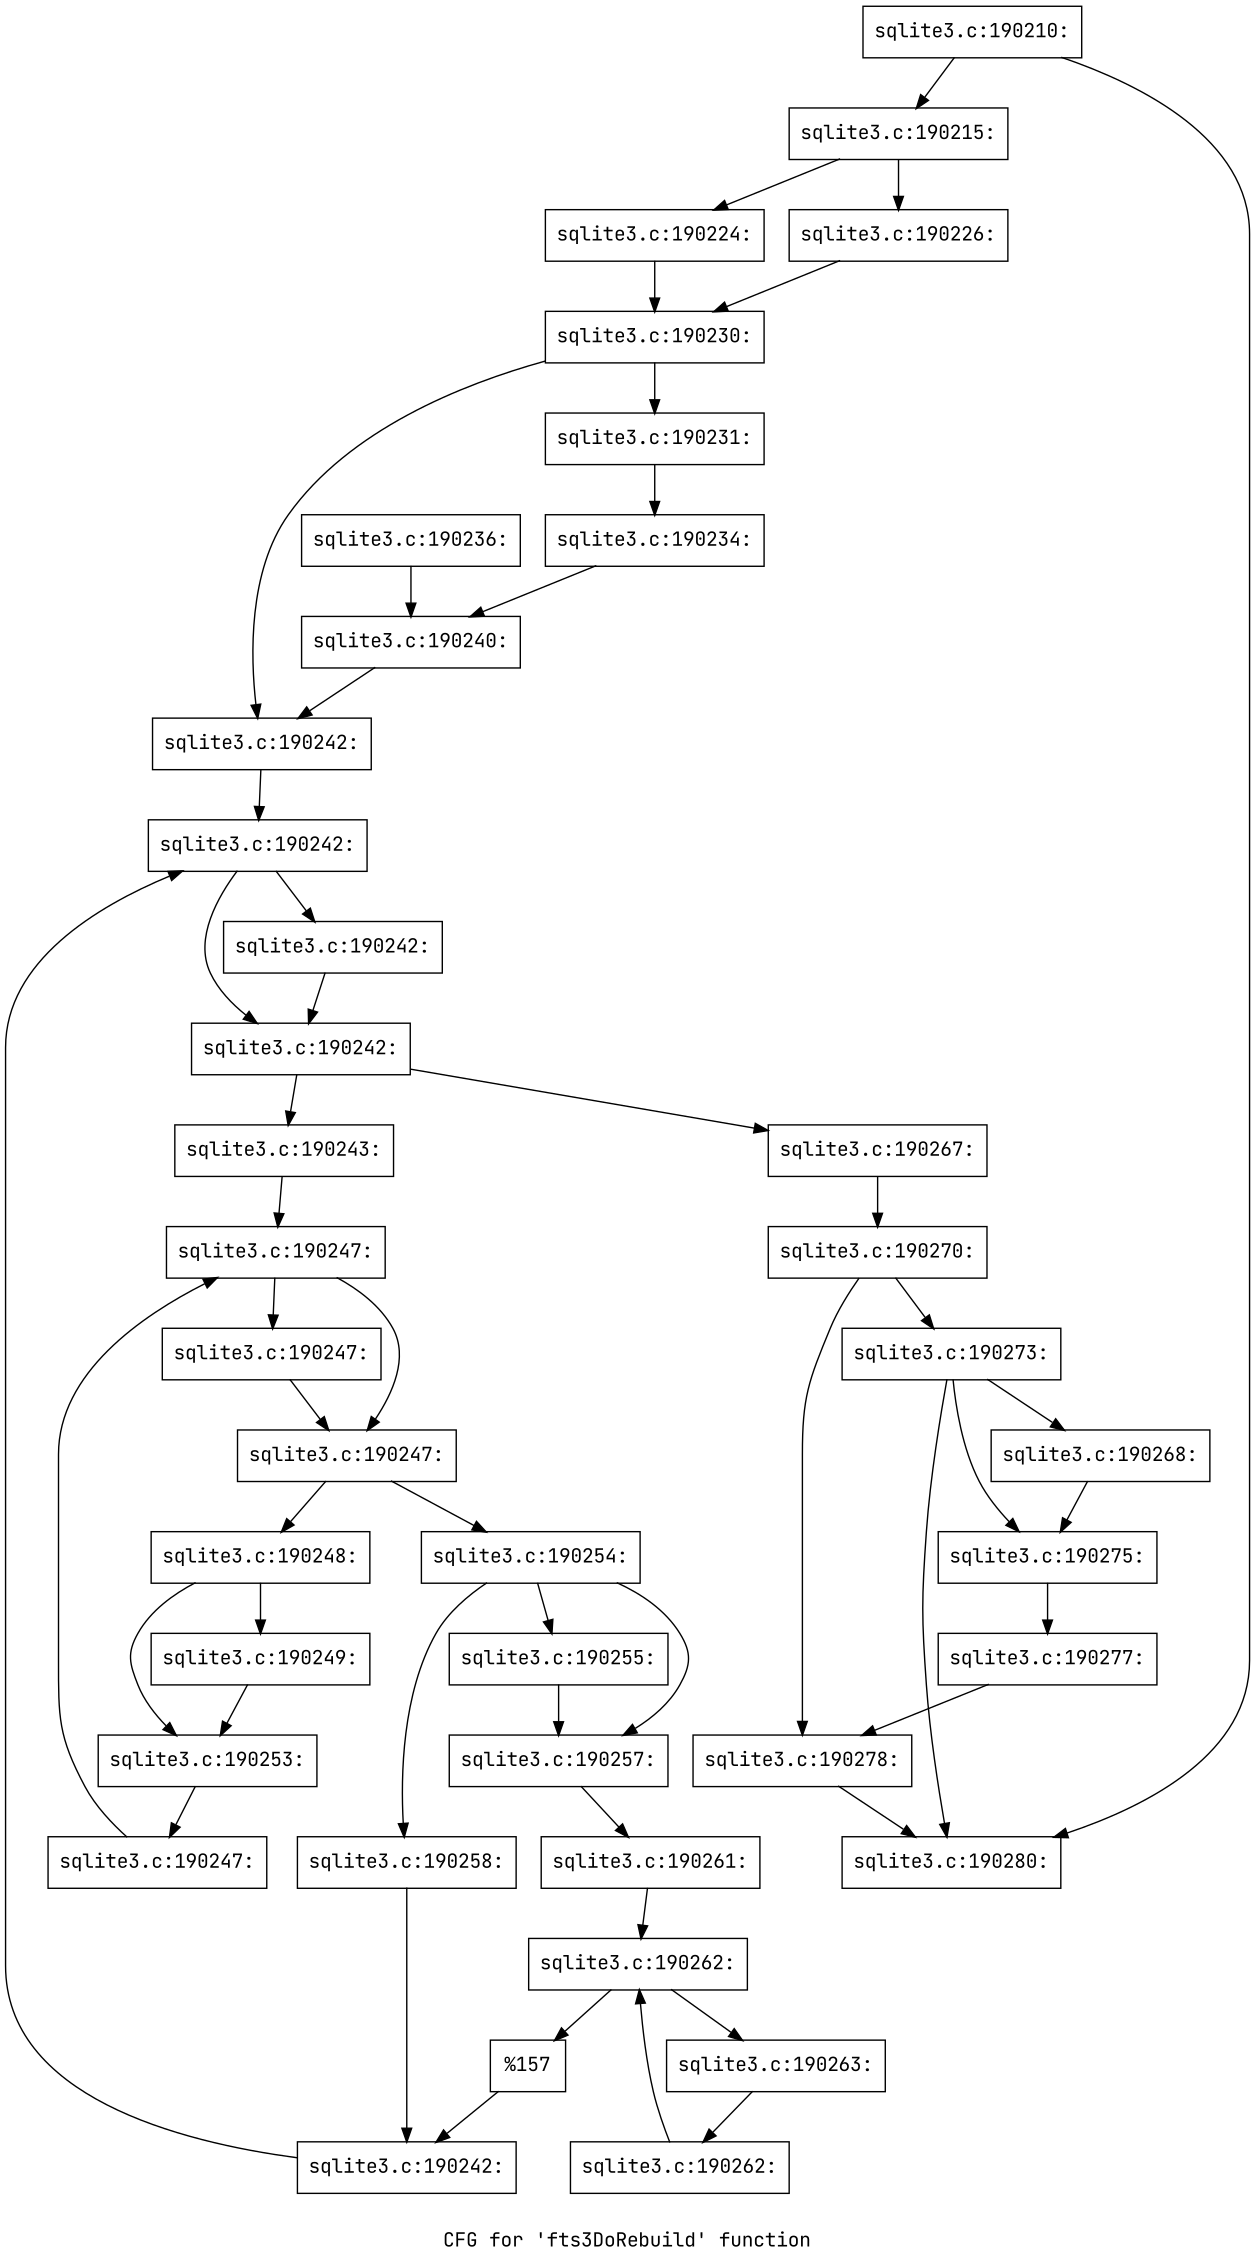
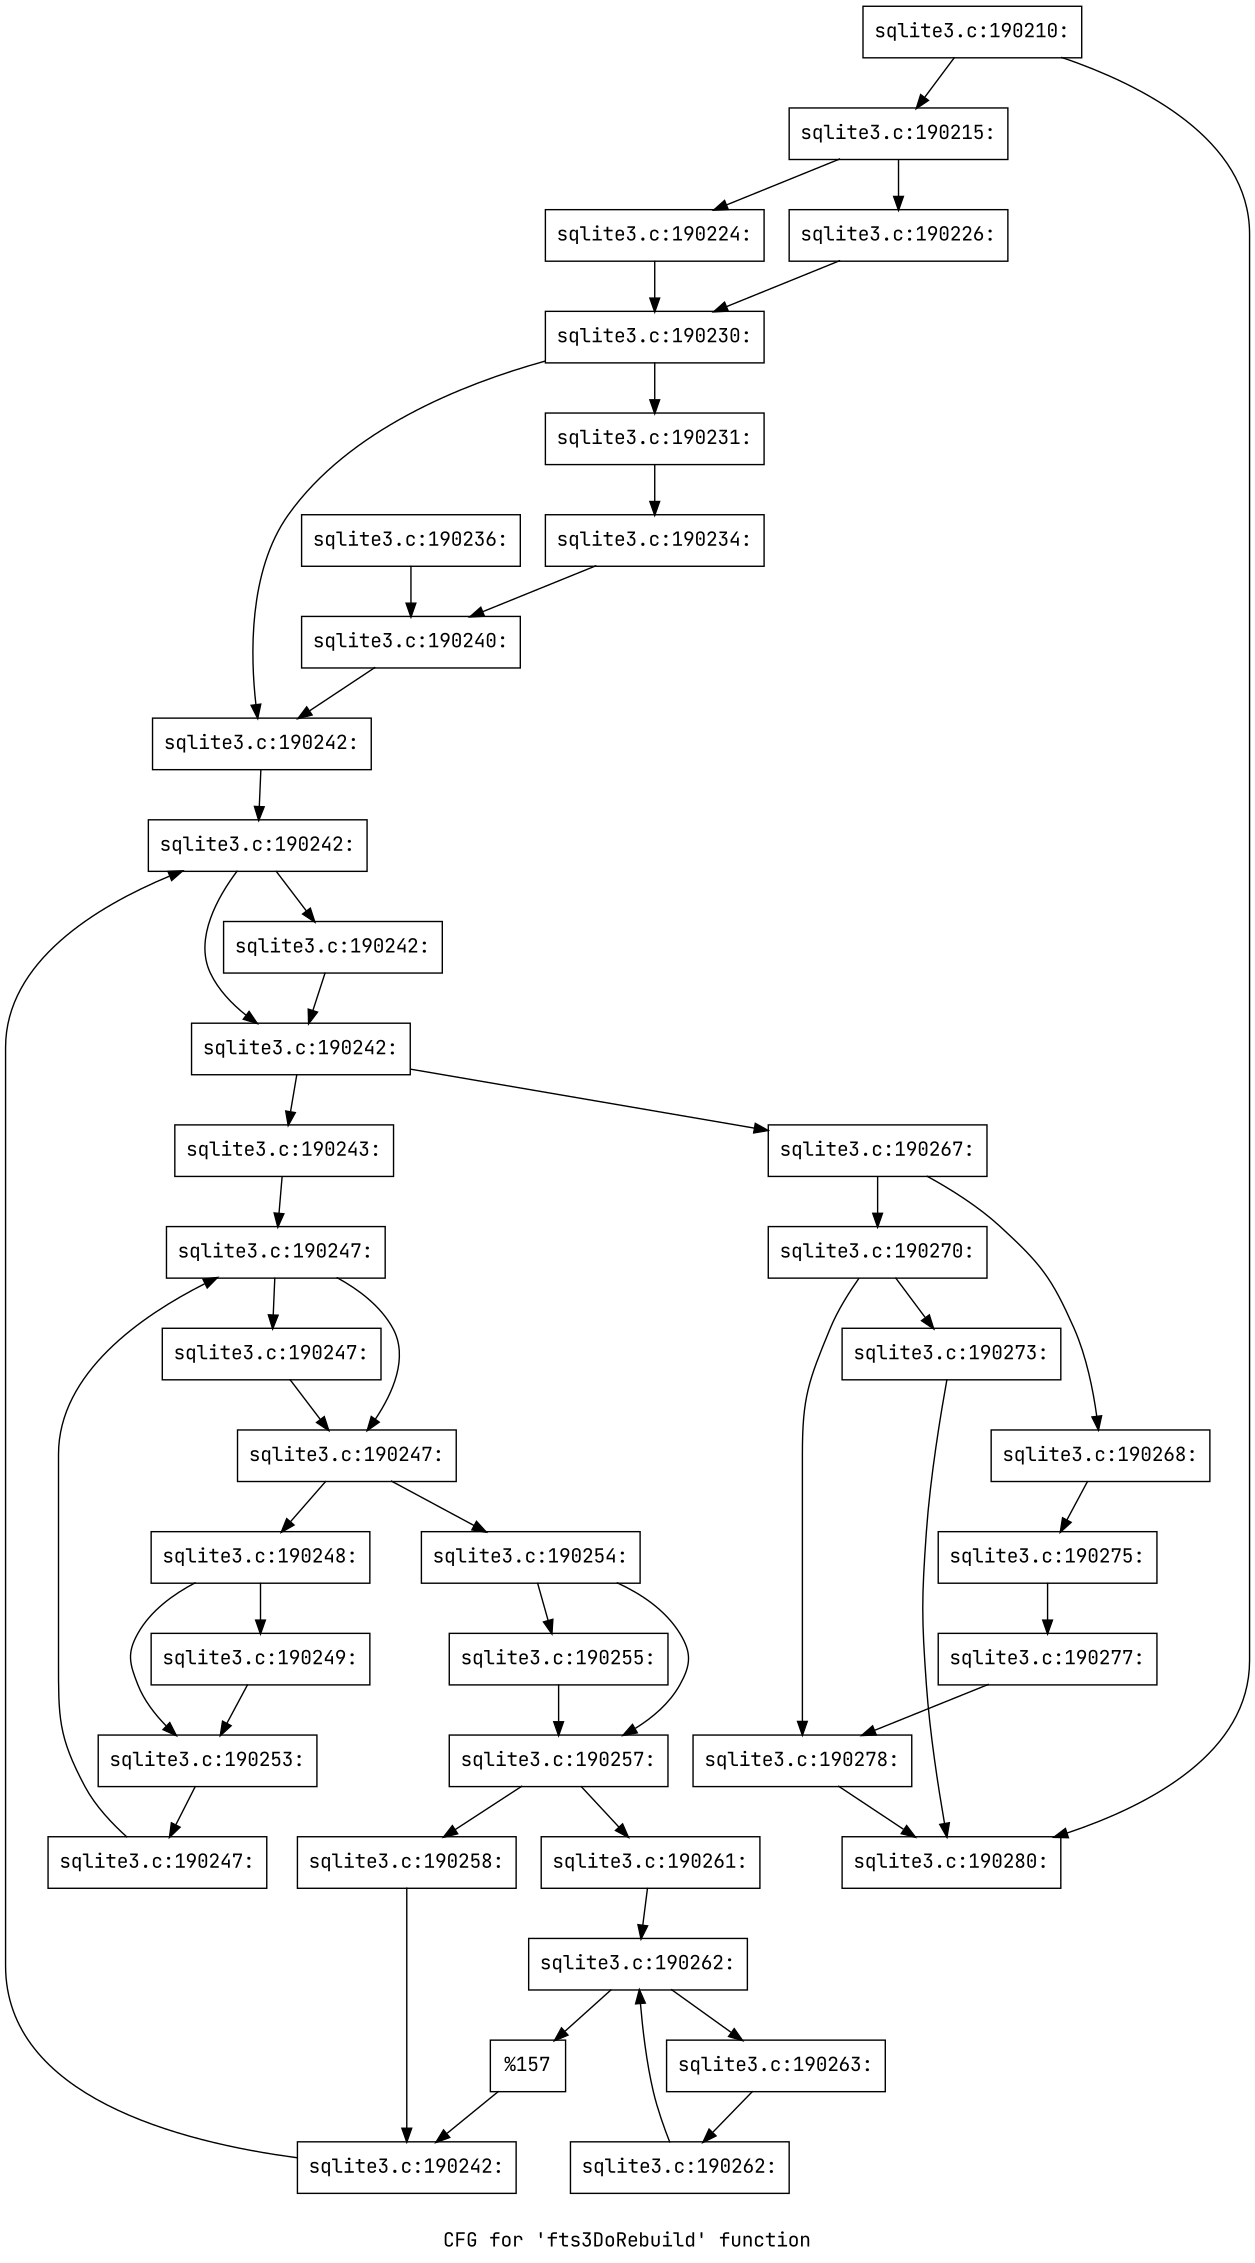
edge "sqlite3.c:190273:" -> "sqlite3.c:190268:": now "sqlite3.c:190267:" -> "sqlite3.c:190268:"
edge "sqlite3.c:190273:" -> "sqlite3.c:190275:": removed
edge "sqlite3.c:190254:" -> "sqlite3.c:190258:": now "sqlite3.c:190257:" -> "sqlite3.c:190258:"
